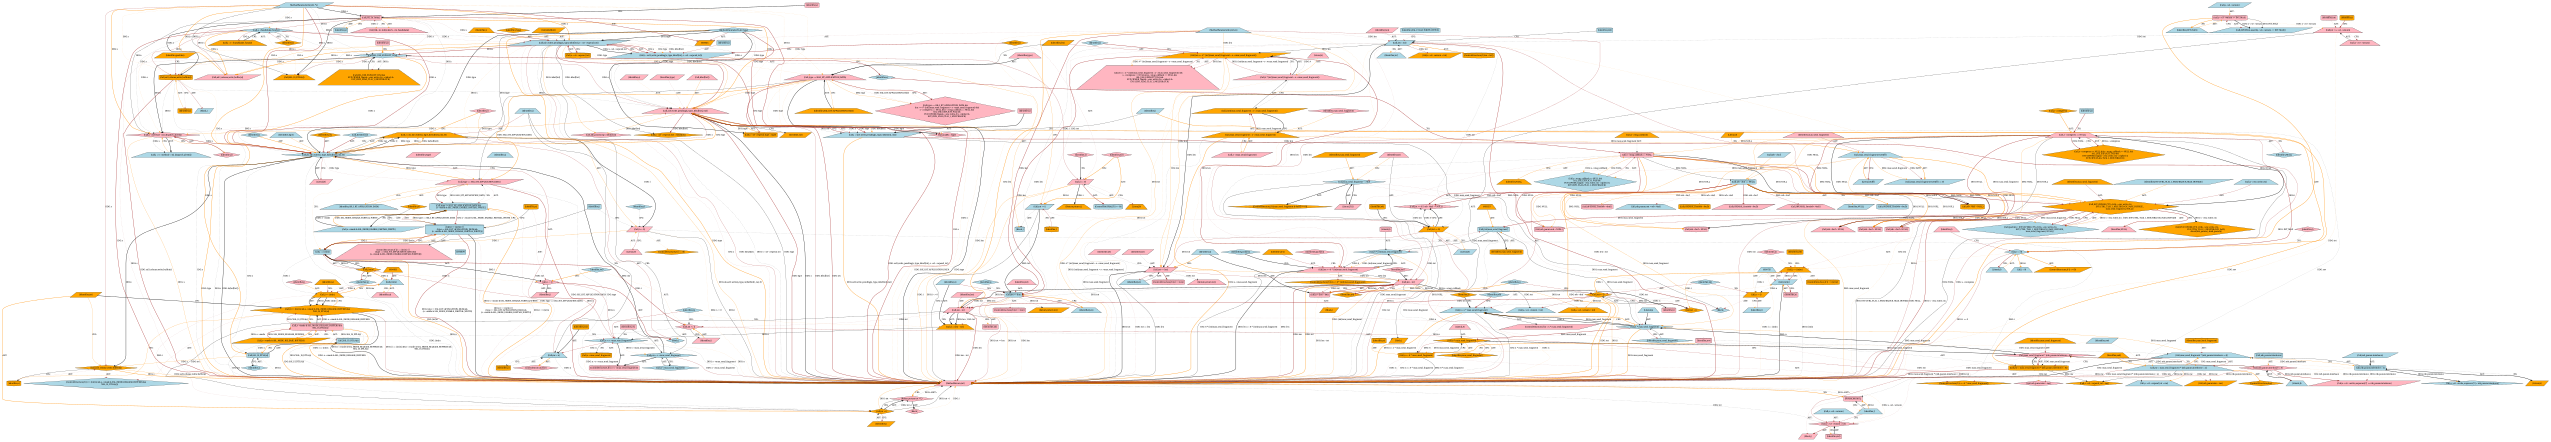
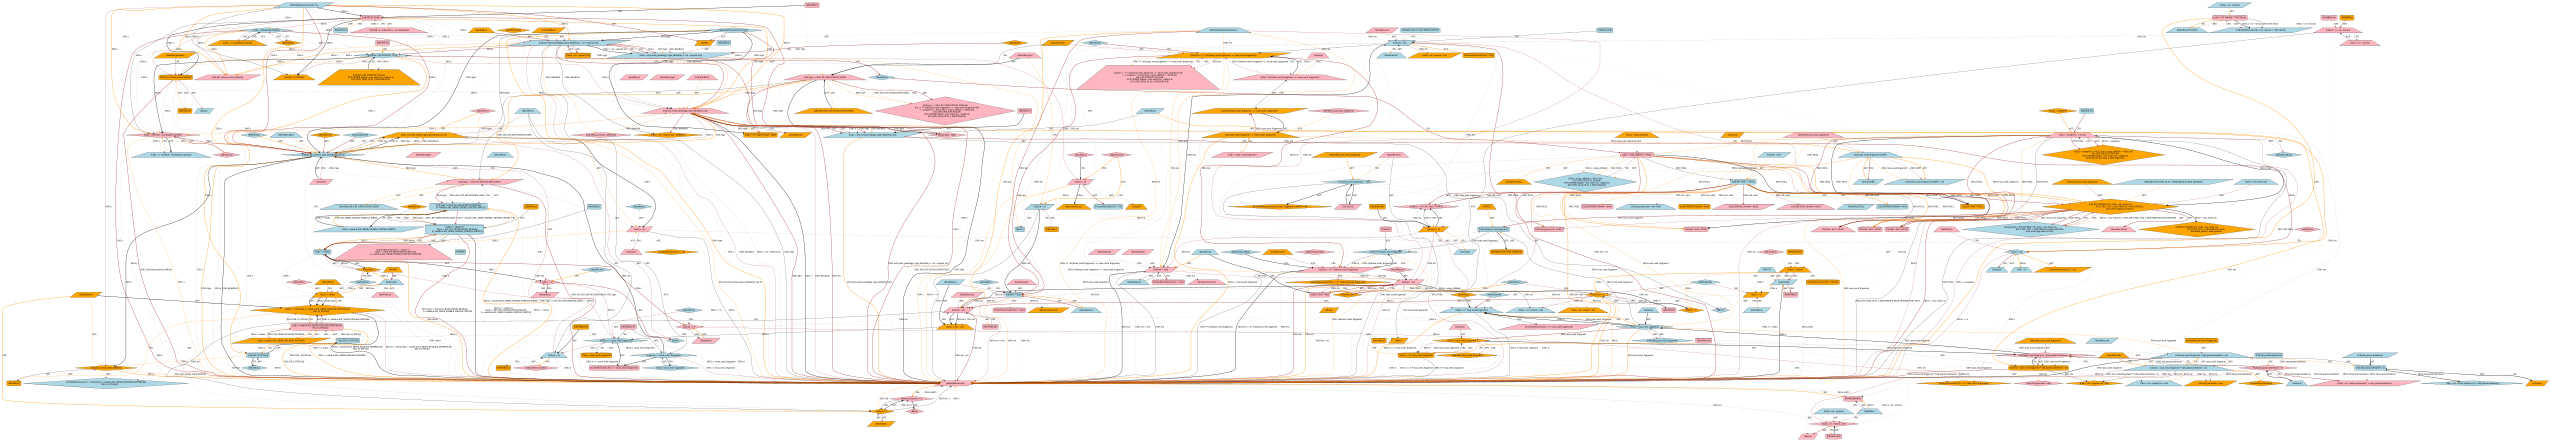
edge "(MethodParameterIn,SSL *s)" -> "(Call,ssl3_write_pending(s, type, &buf[tot], nw))": style dotted -> bold
